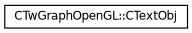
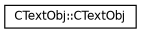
node "CTwGraphOpenGL::CTextObj": label "CTwGraphOpenGL::CTextObj" -> "CTextObj::CTextObj"
